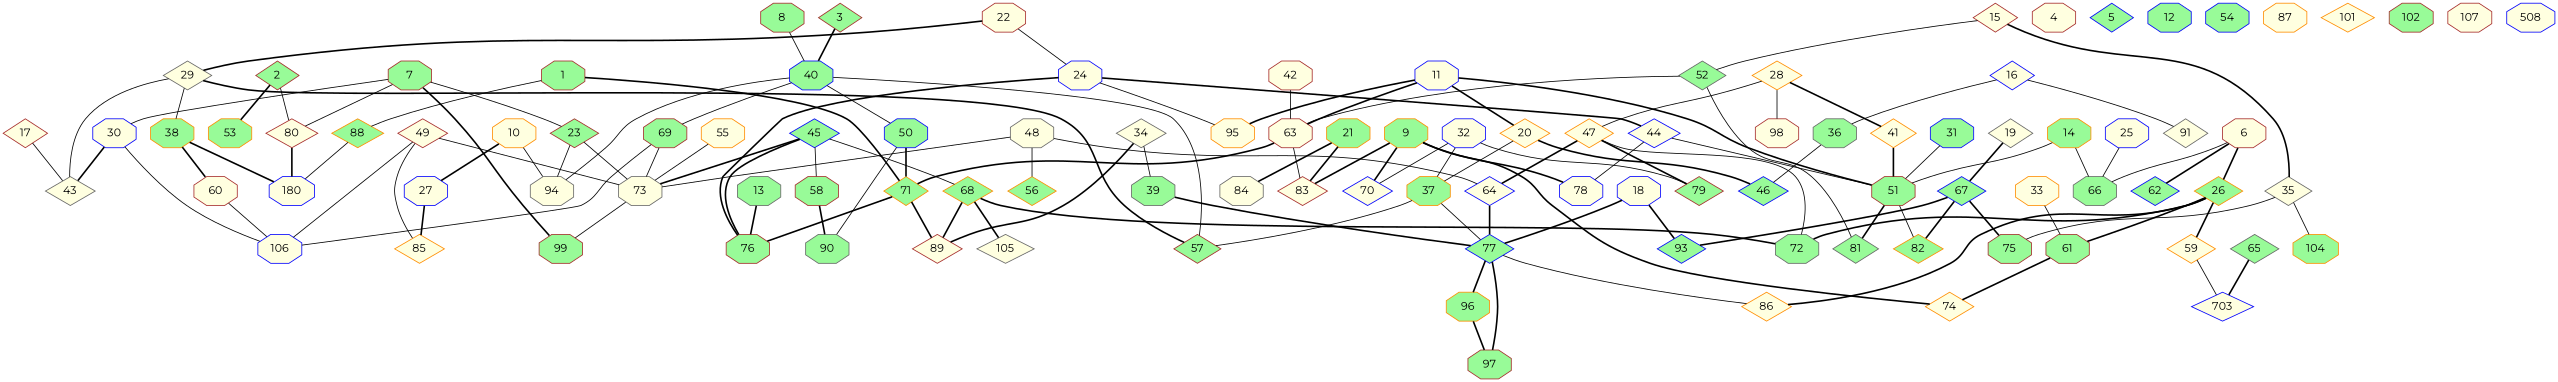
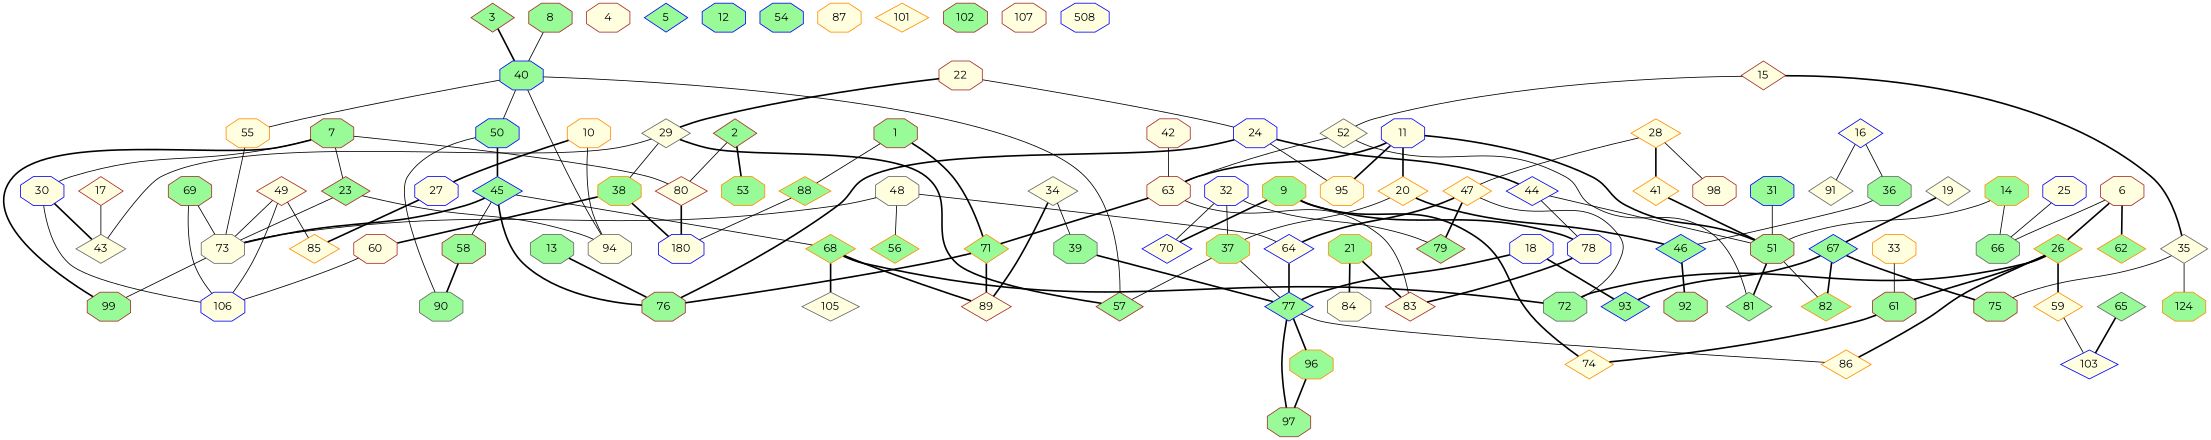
node "52": fillcolor palegreen -> lightyellow
edge "40" -- "69": now "40" -- "55"
edge "50" -- "71": now "50" -- "45"
edge "9" -- "83": now "78" -- "83"
node "62": color blue -> darkorange
node "104": label "104" -> "124"
node "92": added
node "703": label "703" -> "103"
